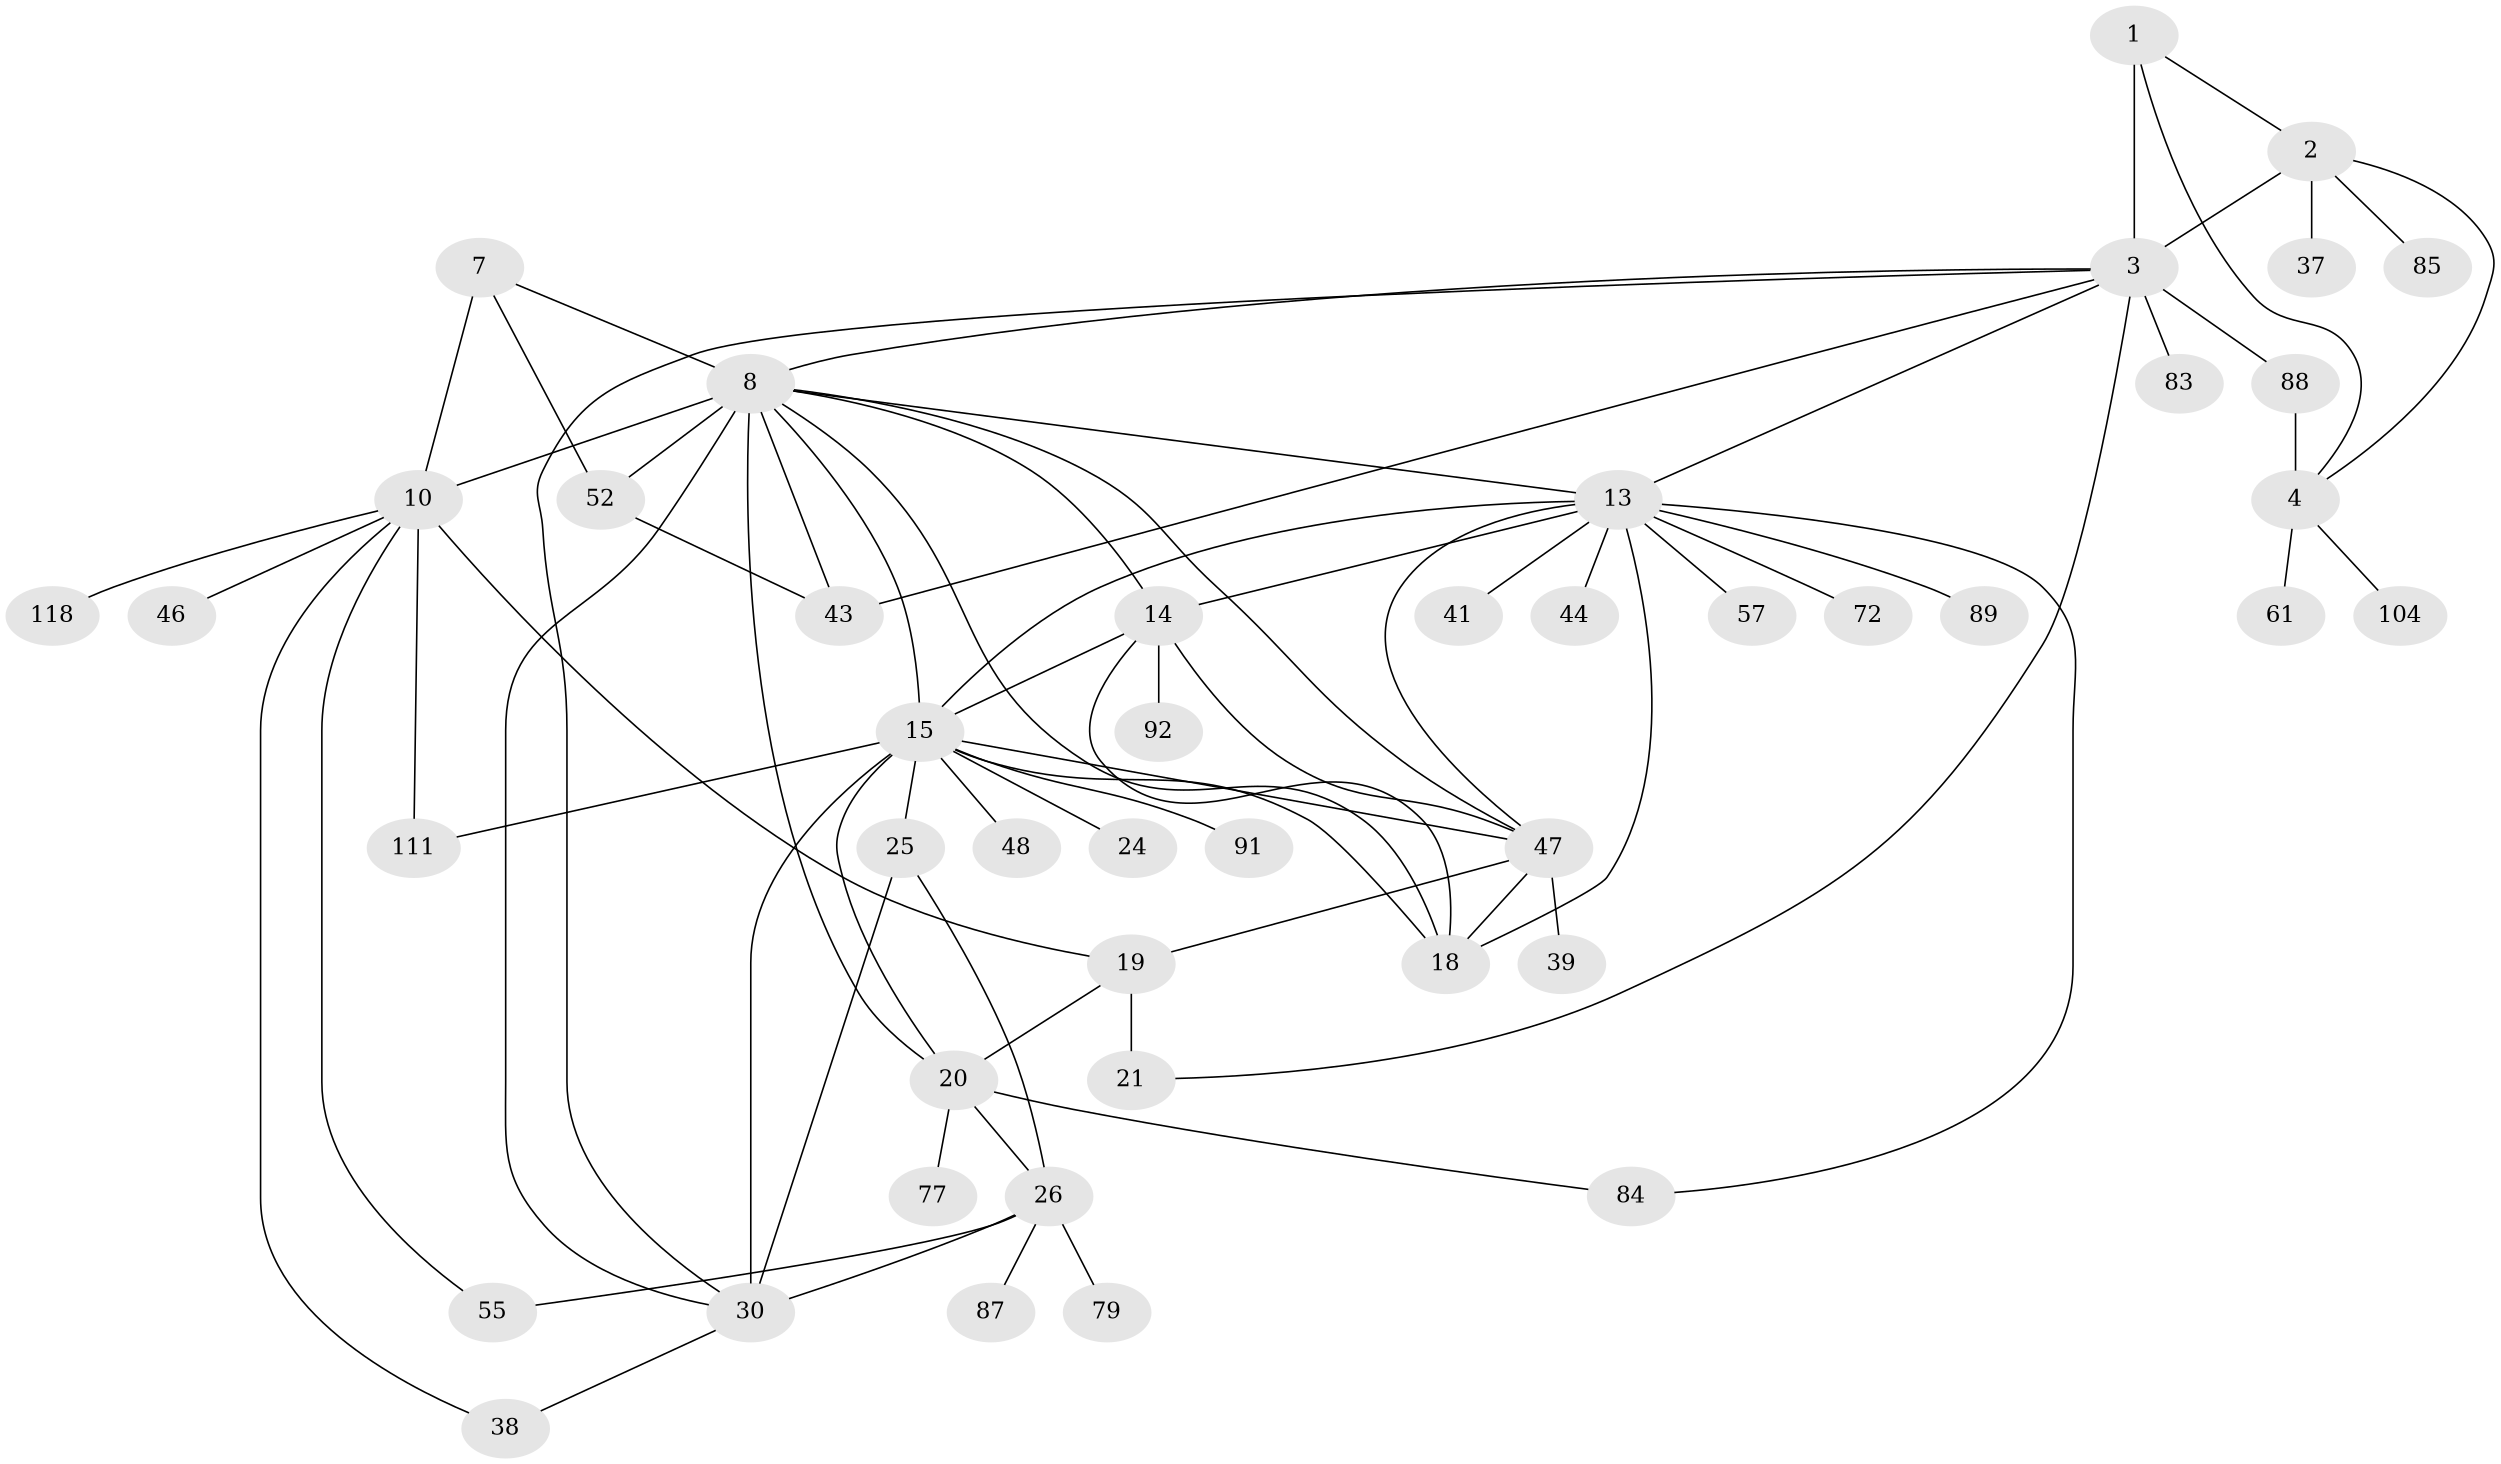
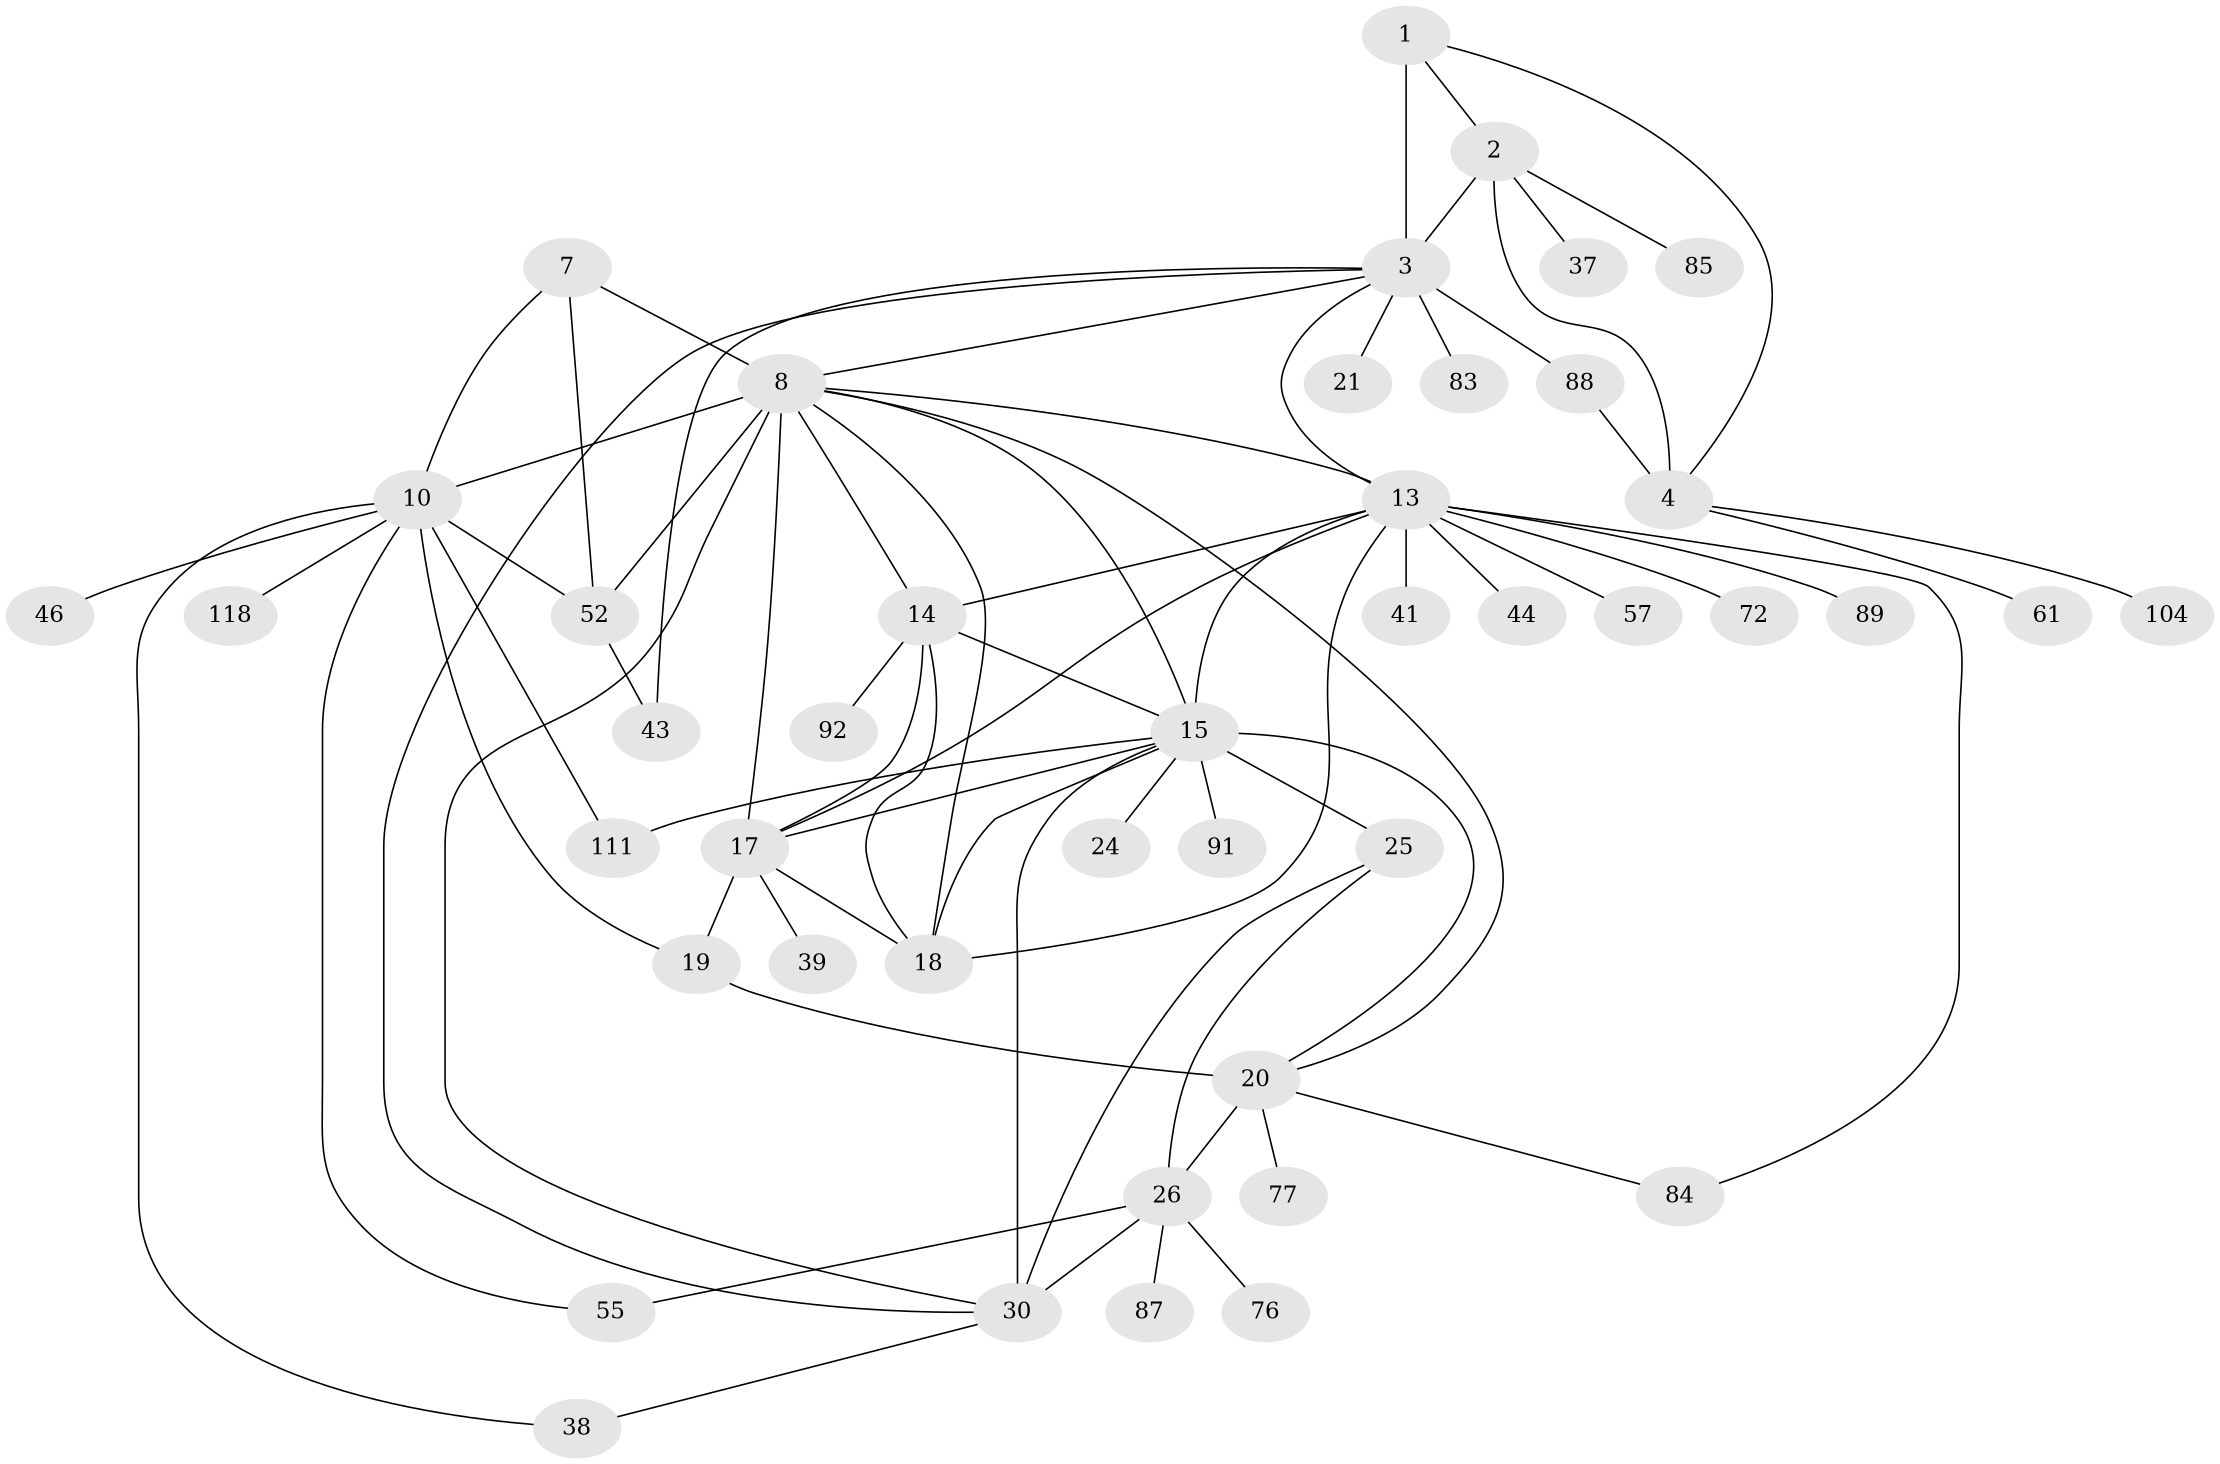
edge "8" -- "43": removed
edge "10" -- "52": added
node "48": removed
node "47": label "47" -> "17"
edge "19" -- "21": removed
node "79": label "79" -> "76"
